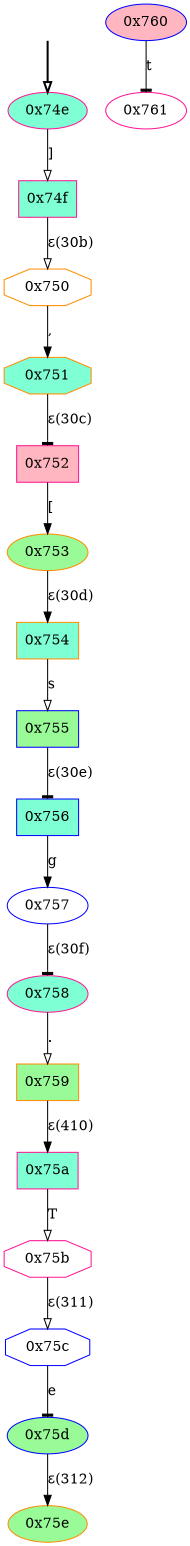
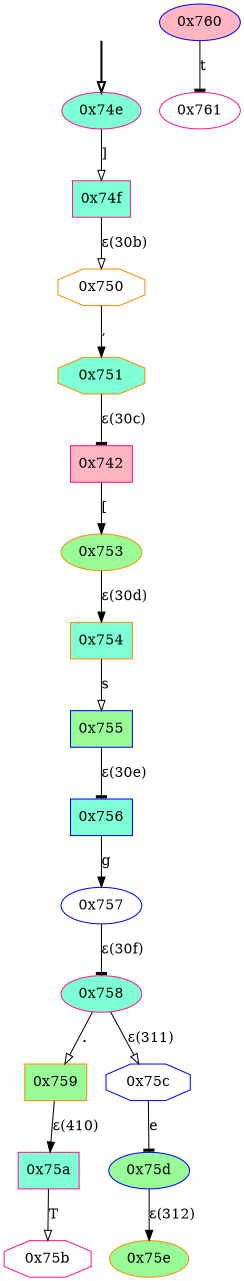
node "0x752": label "0x752" -> "0x742"
edge "0x75b" -> "0x75c": now "0x758" -> "0x75c"
